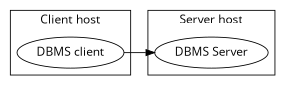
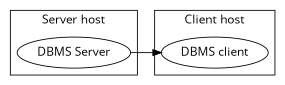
edge "DBMS client" -> "DBMS Server": reversed
